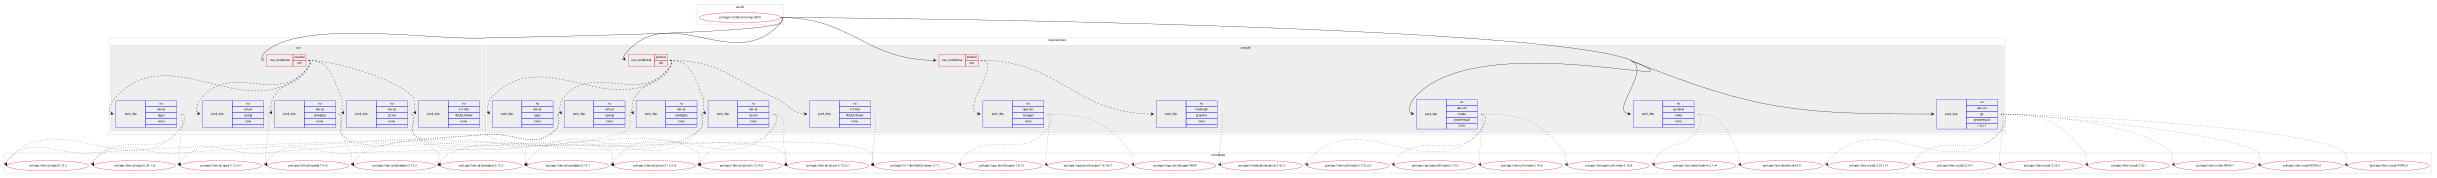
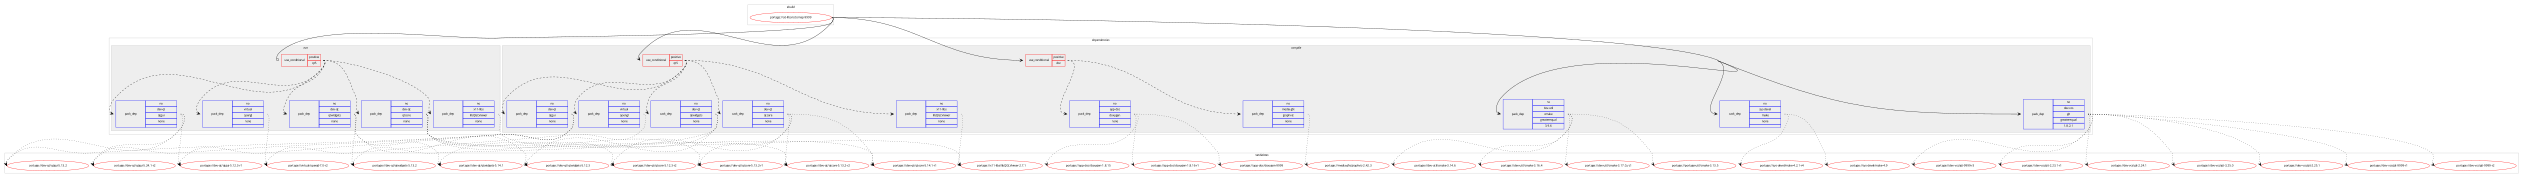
node "portage://dev-qt/qtcore-5.14.1-r1": added
node "portage://doxygen-util/cmake-3.16.4": label "portage://doxygen-util/cmake-3.16.4" -> "portage://dev-util/cmake-3.16.4"
